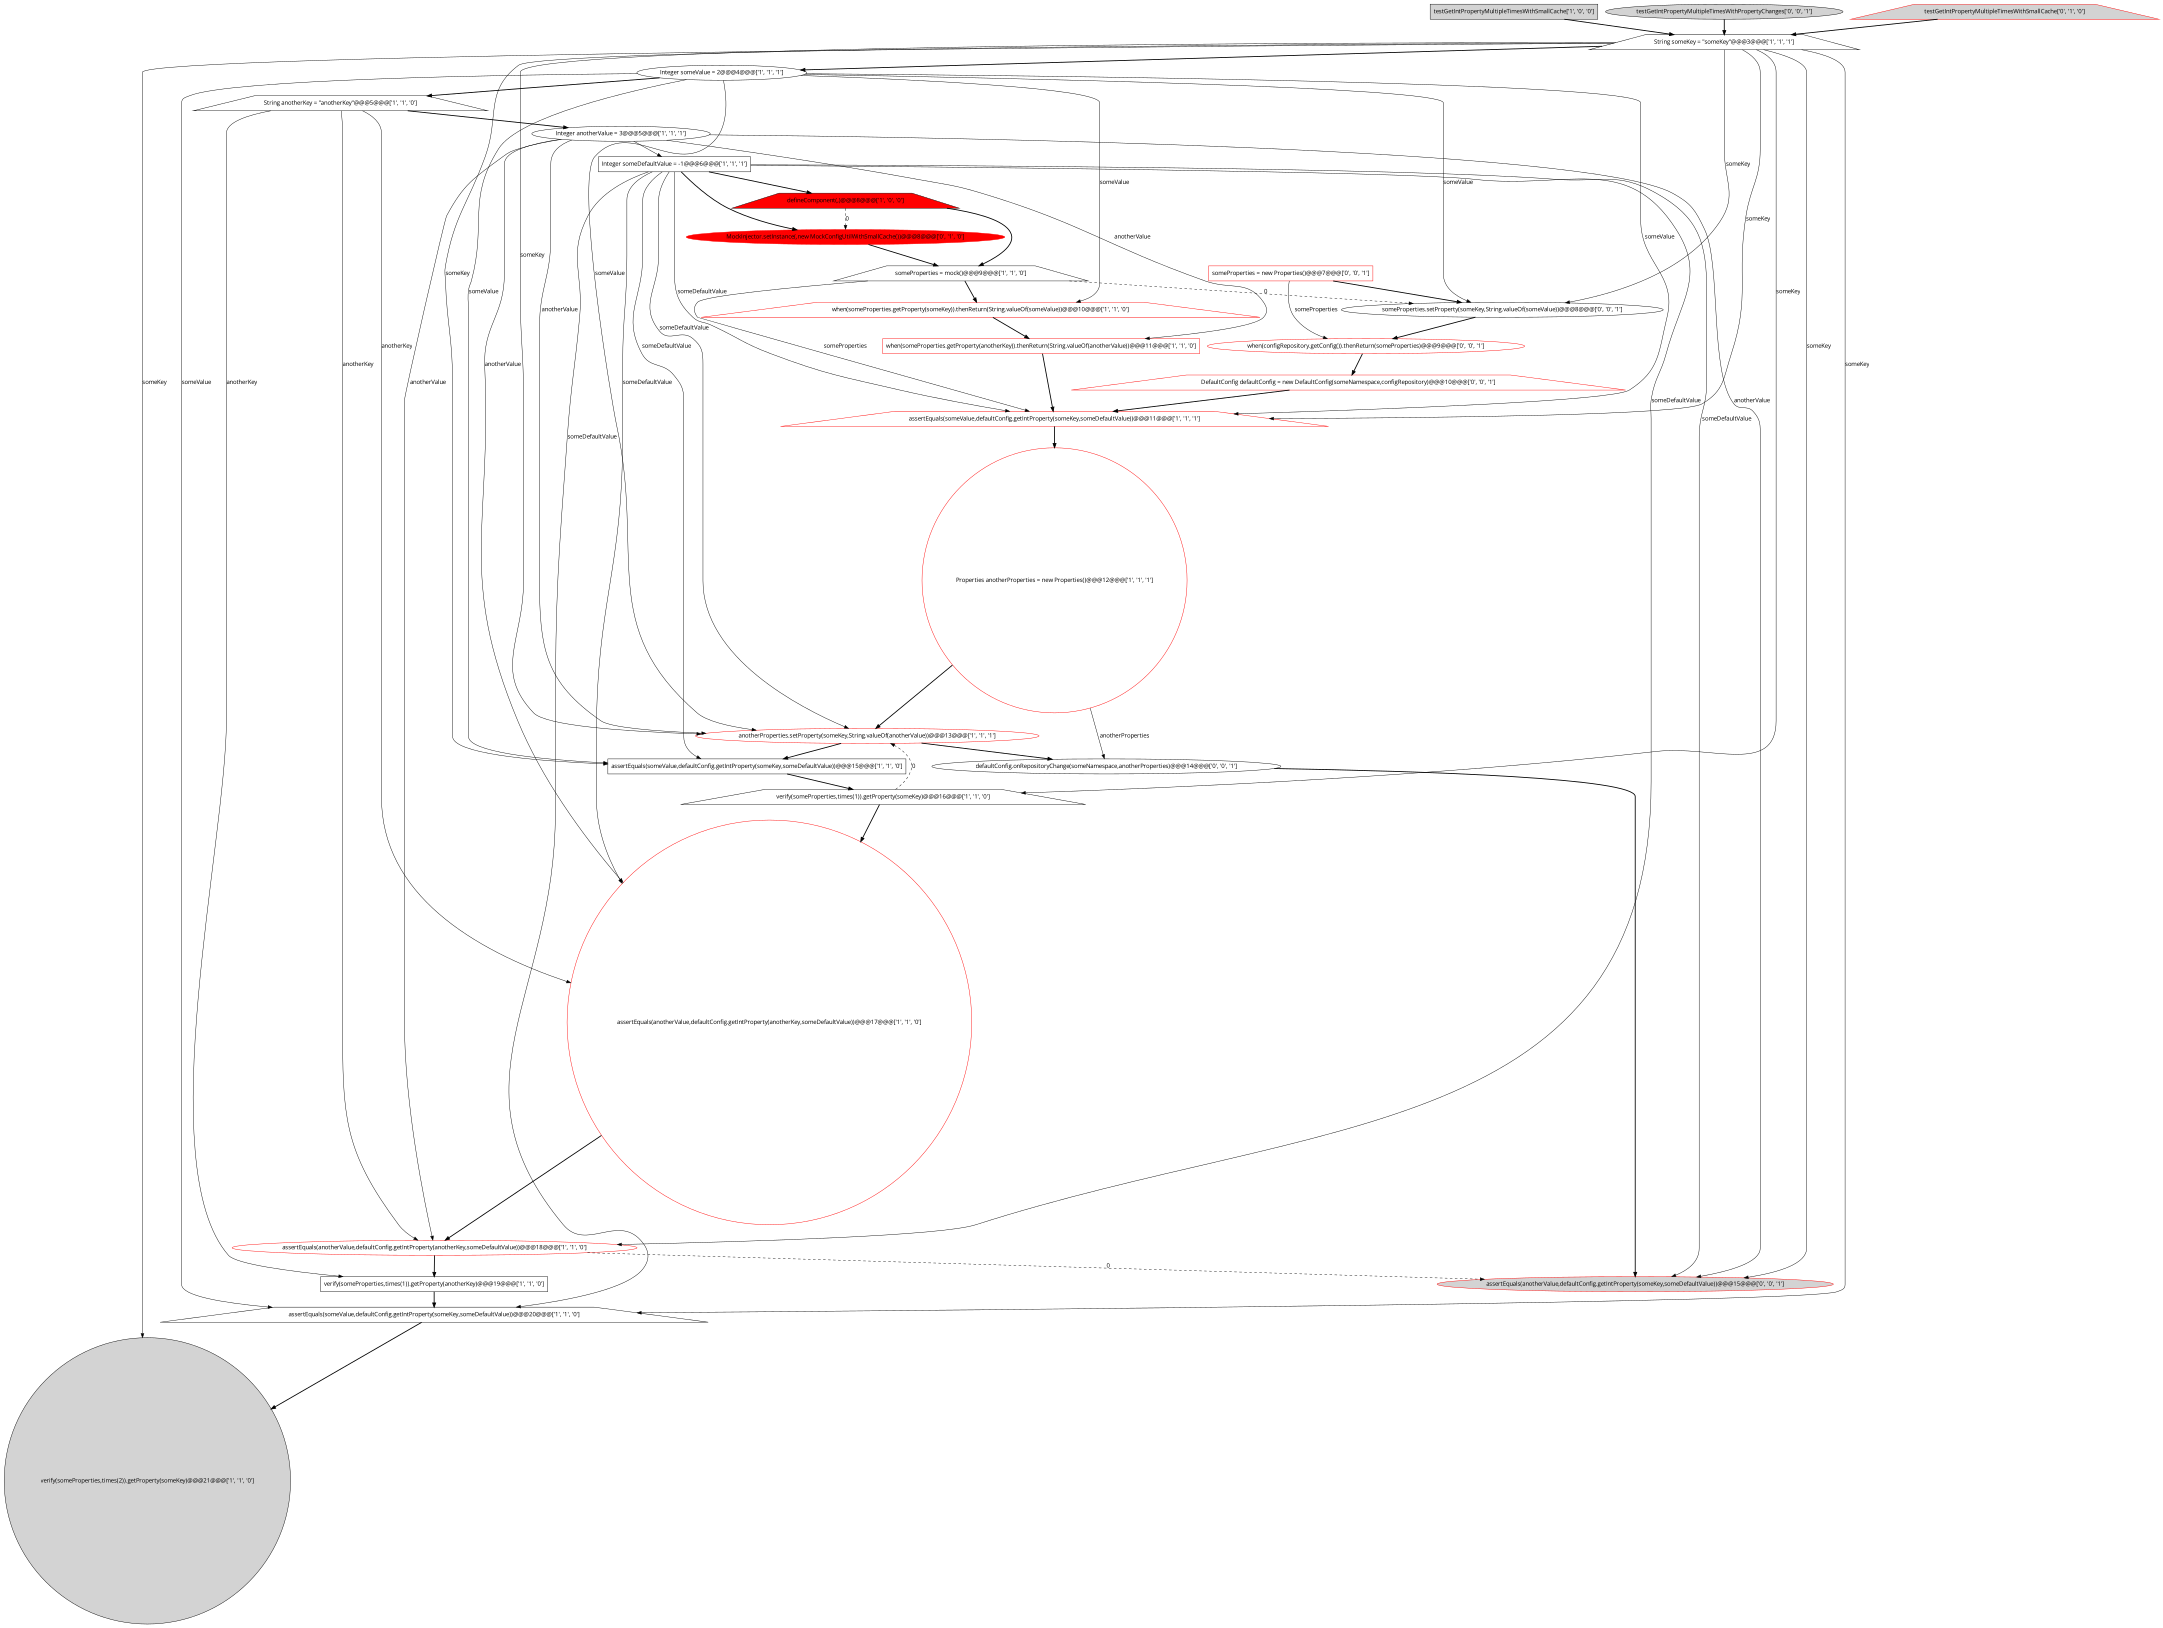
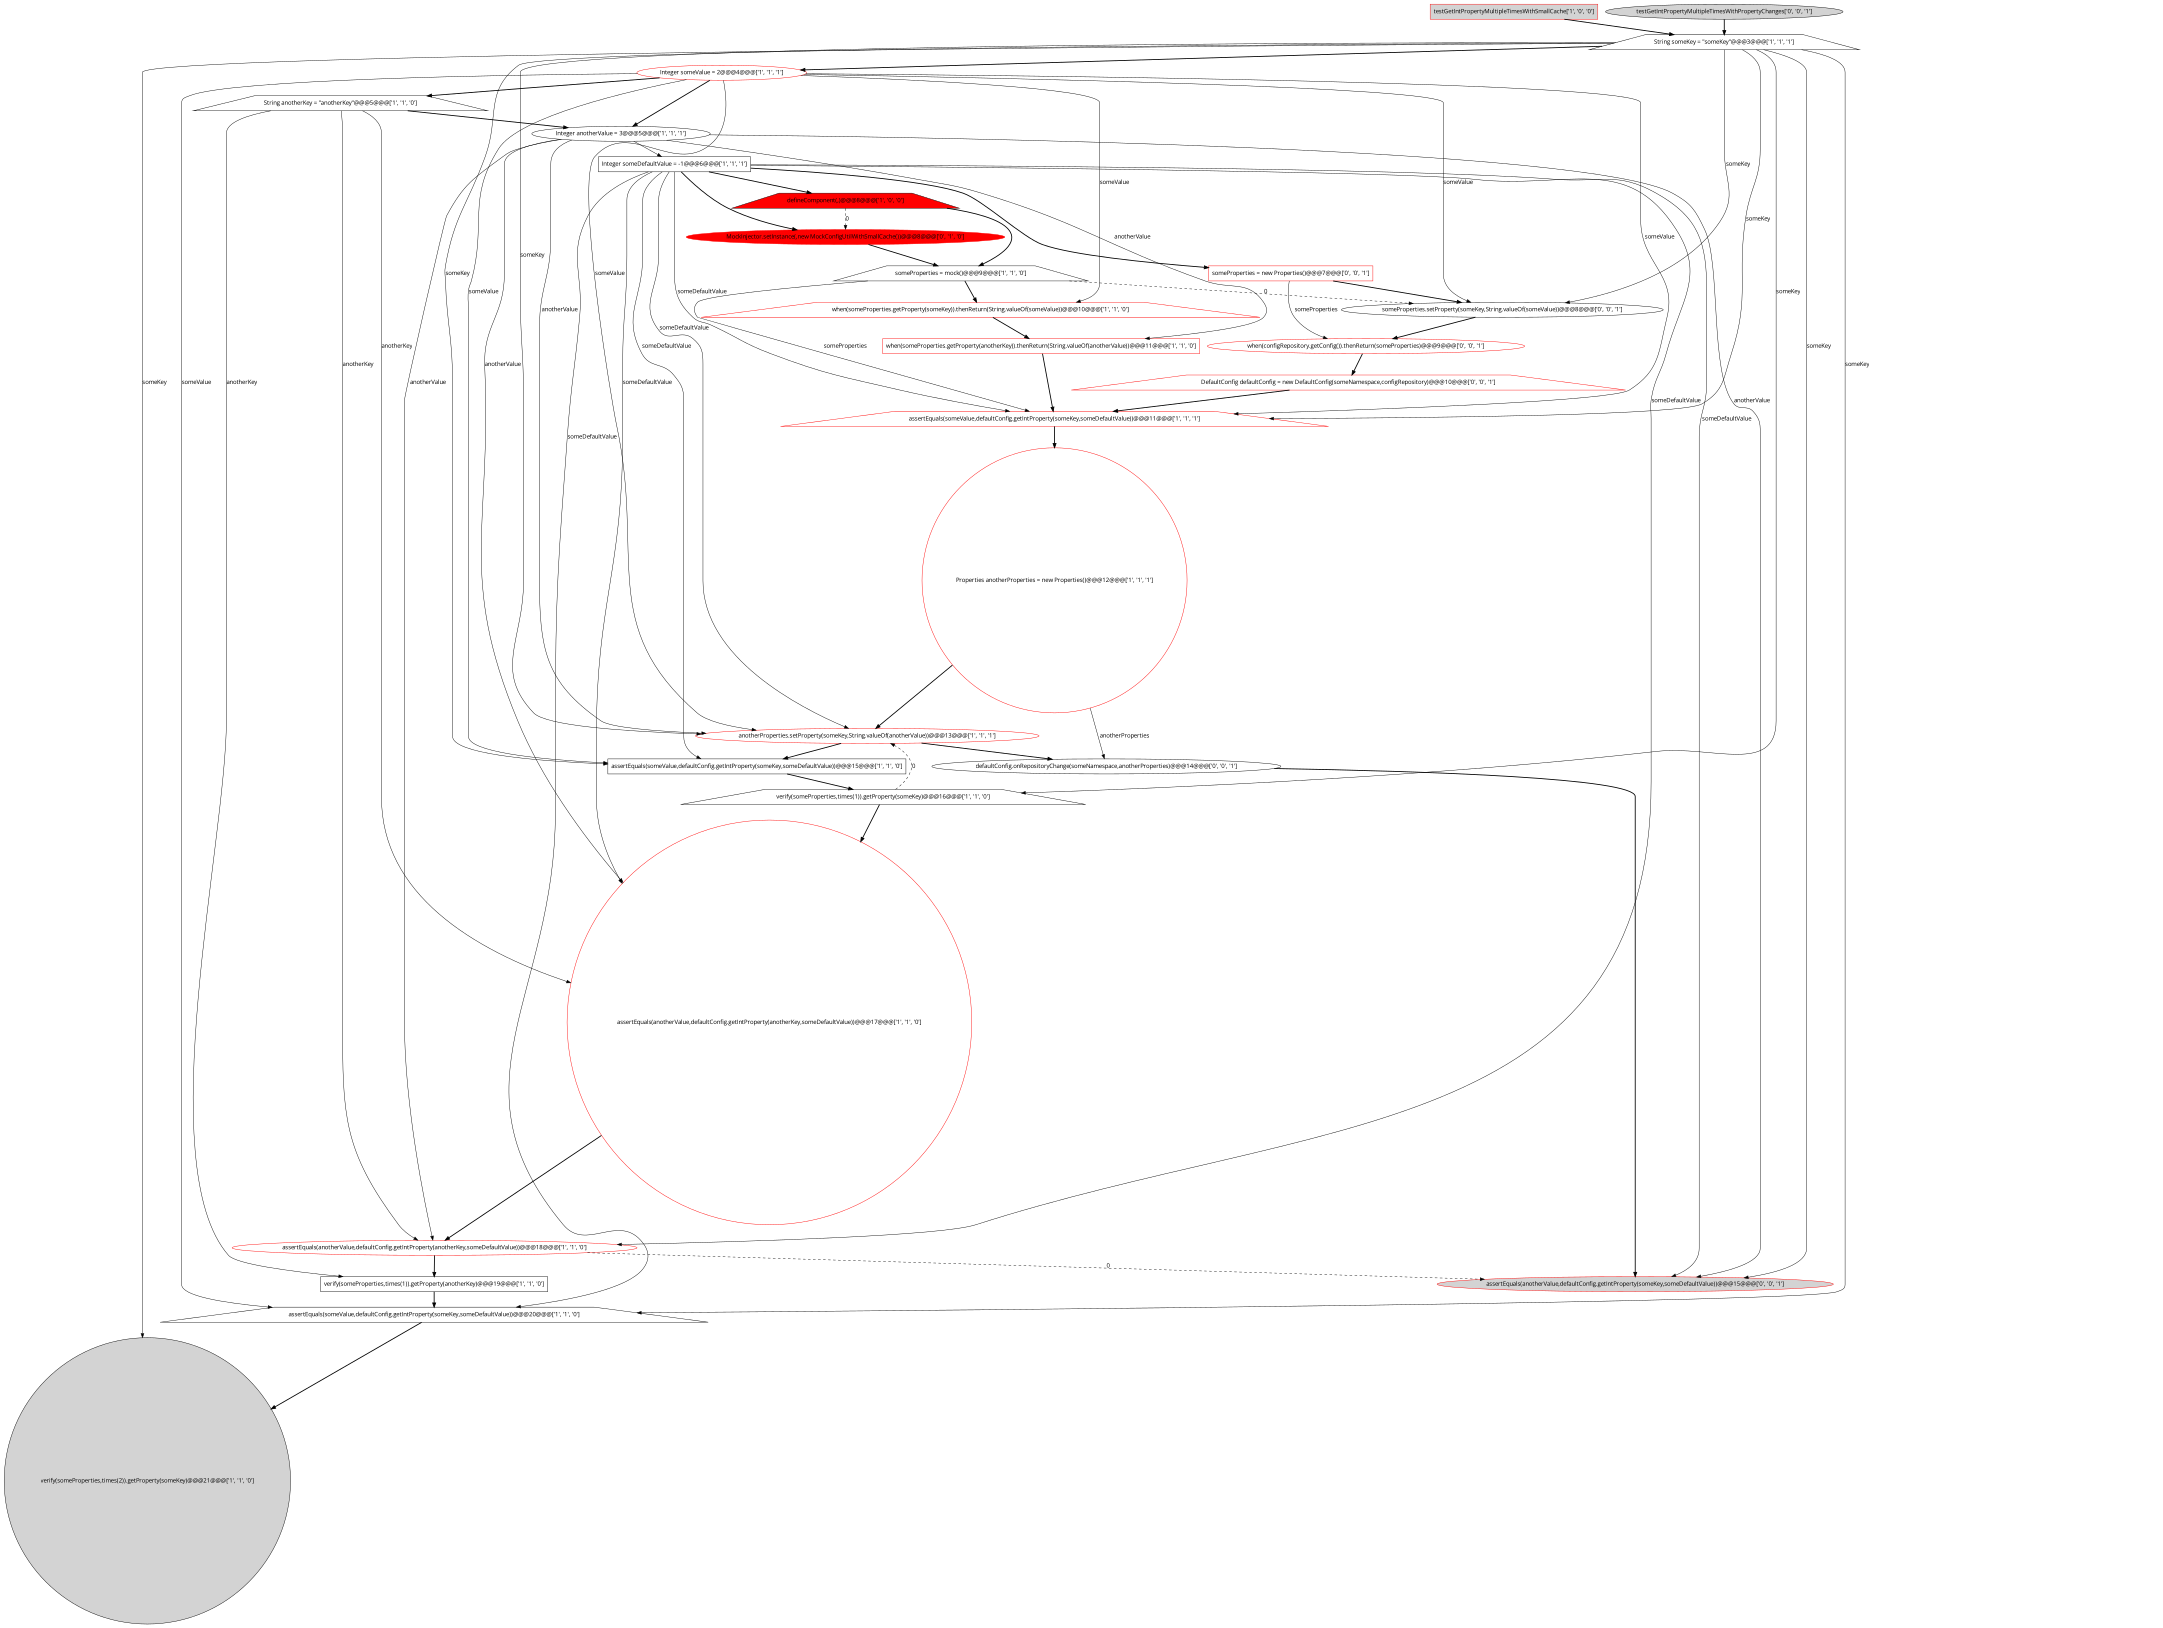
node "testGetIntPropertyMultipleTimesWithSmallCache['1', '0', '0']": color black -> red
node "testGetIntPropertyMultipleTimesWithSmallCache['0', '1', '0']": removed
node "Integer someValue = 2@@@4@@@['1', '1', '1']": color black -> red
edge "Integer someValue = 2@@@4@@@['1', '1', '1']" -> "Integer anotherValue = 3@@@5@@@['1', '1', '1']": added
edge "Integer someDefaultValue = -1@@@6@@@['1', '1', '1']" -> "someProperties = new Properties()@@@7@@@['0', '0', '1']": added
